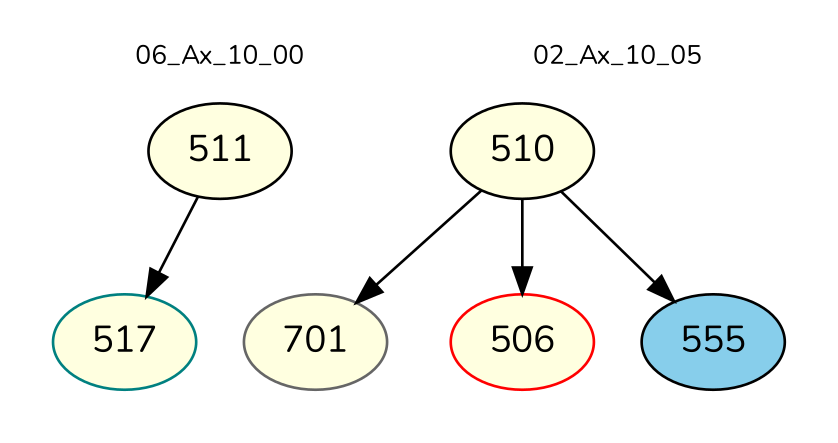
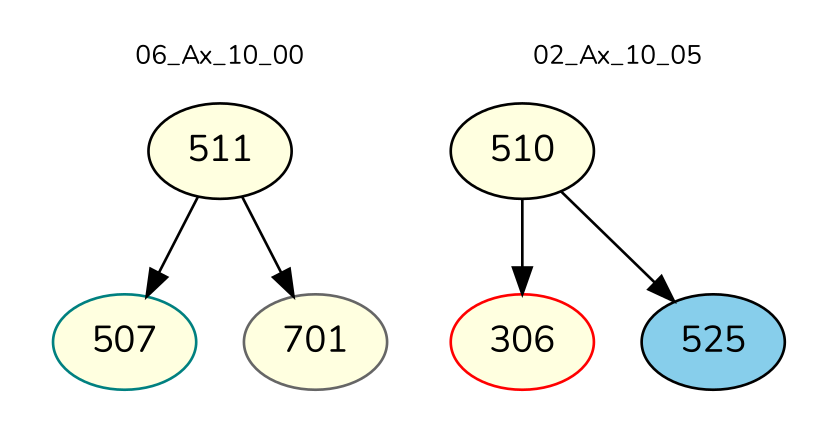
edge "510" -> "701": now "511" -> "701"
node "517": label "517" -> "507"
node "506": label "506" -> "306"
node "555": label "555" -> "525"
